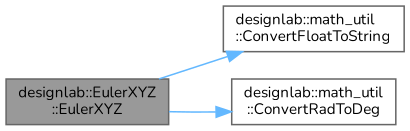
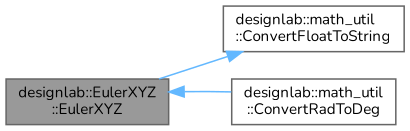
edge "designlab::EulerXYZ ::EulerXYZ" -> "designlab::math_util ::ConvertRadToDeg": reversed
